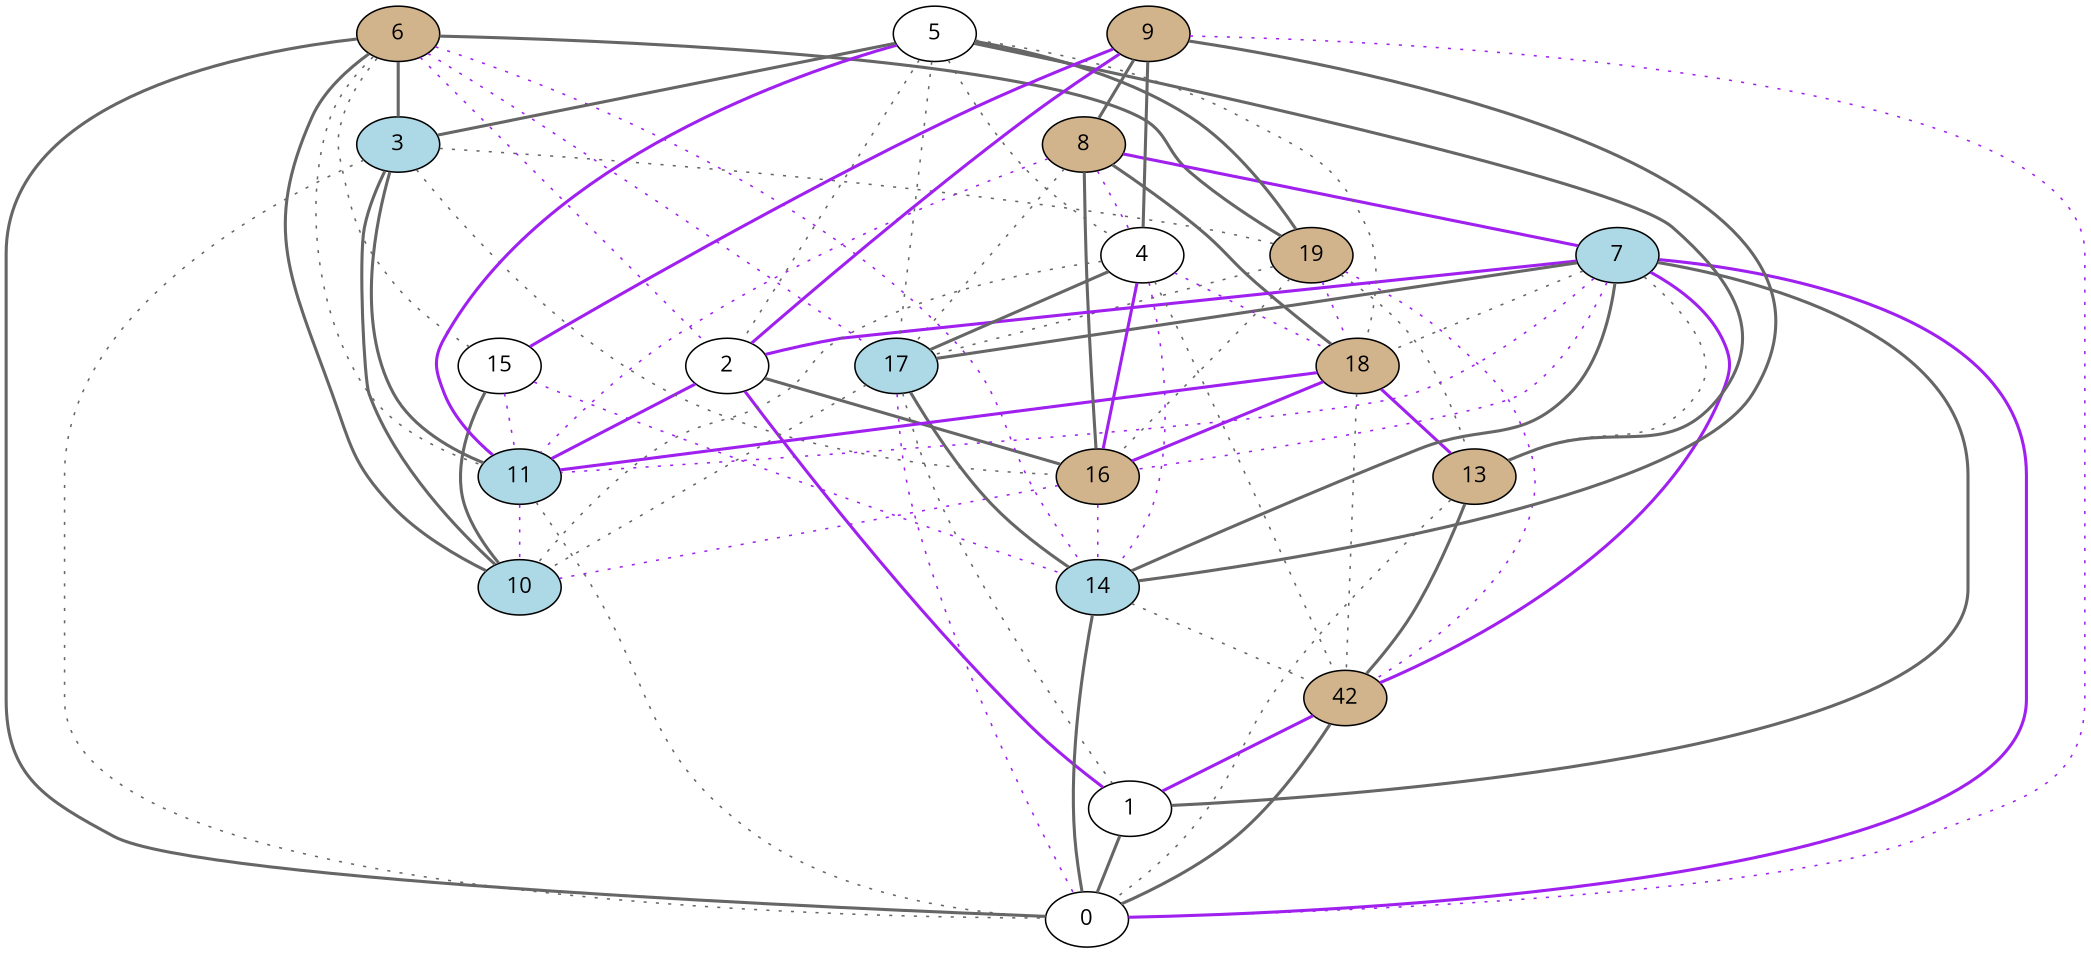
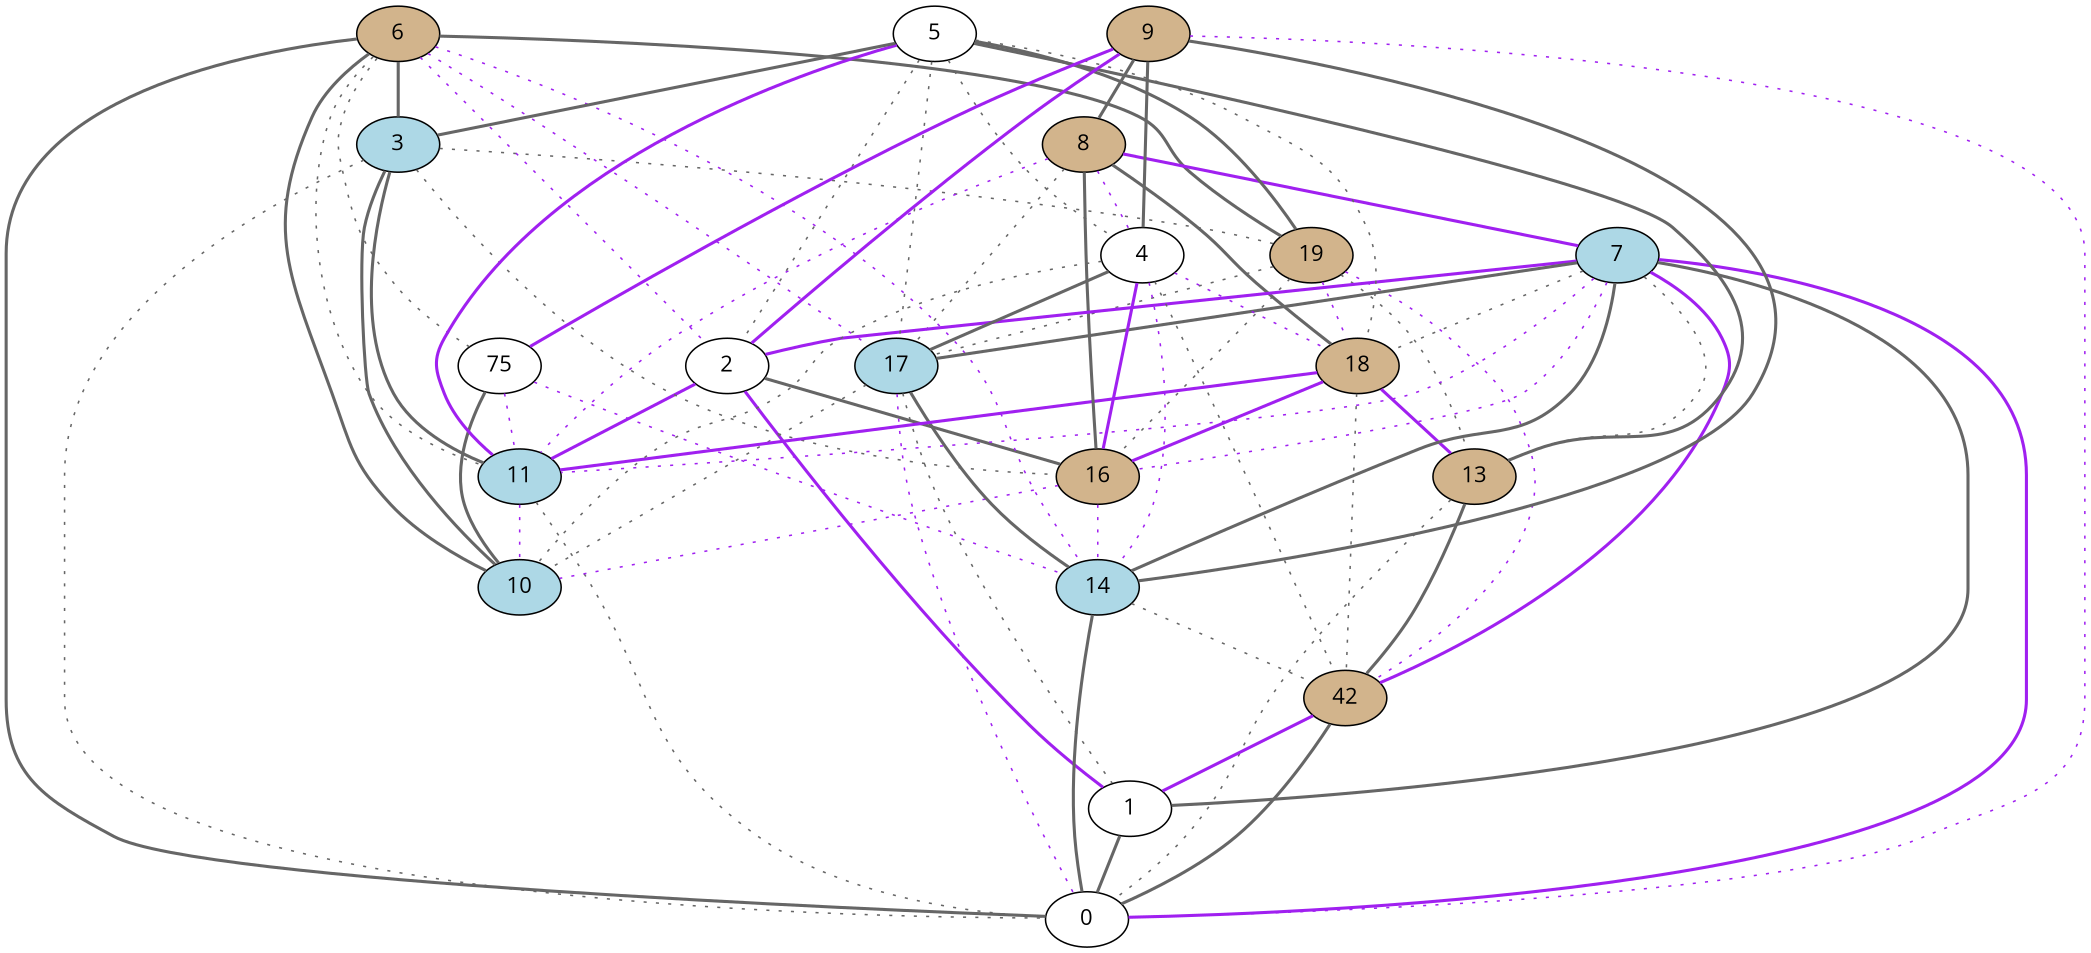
node "15": label "15" -> "75"
